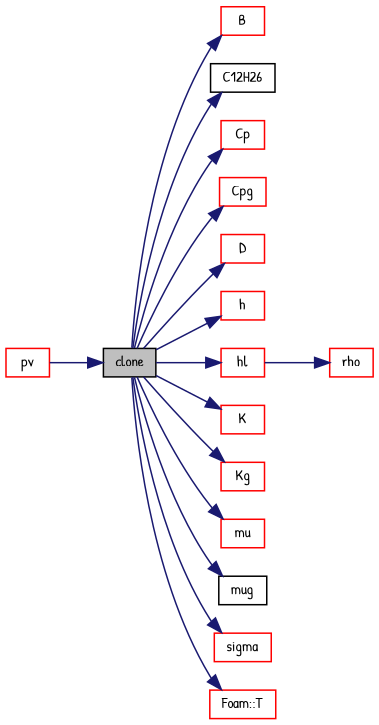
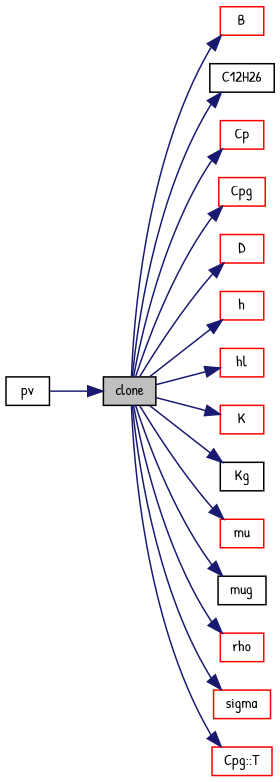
node "pv": color red -> black
edge "hl" -> "rho": now "clone" -> "rho"
node "Kg": color red -> black
node "Foam::T": label "Foam::T" -> "Cpg::T"
